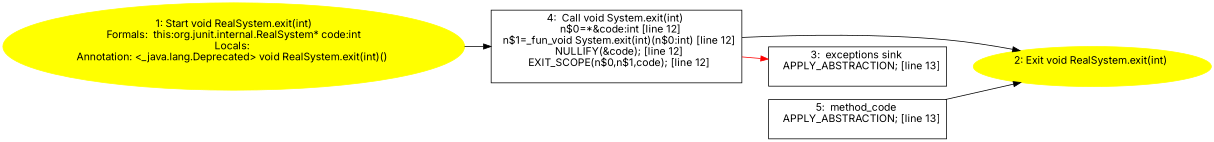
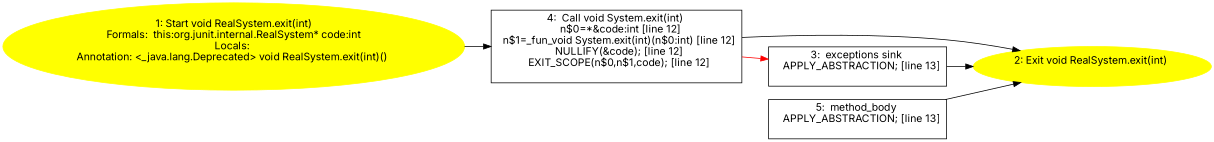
edge "3:  exceptions sink APPLY_ABSTRACTION; [line 13]" -> "2: Exit void RealSystem.exit(int)": added
node "5:  method_code APPLY_ABSTRACTION; [line 13]": label "5:  method_code APPLY_ABSTRACTION; [line 13]" -> "5:  method_body APPLY_ABSTRACTION; [line 13]"
